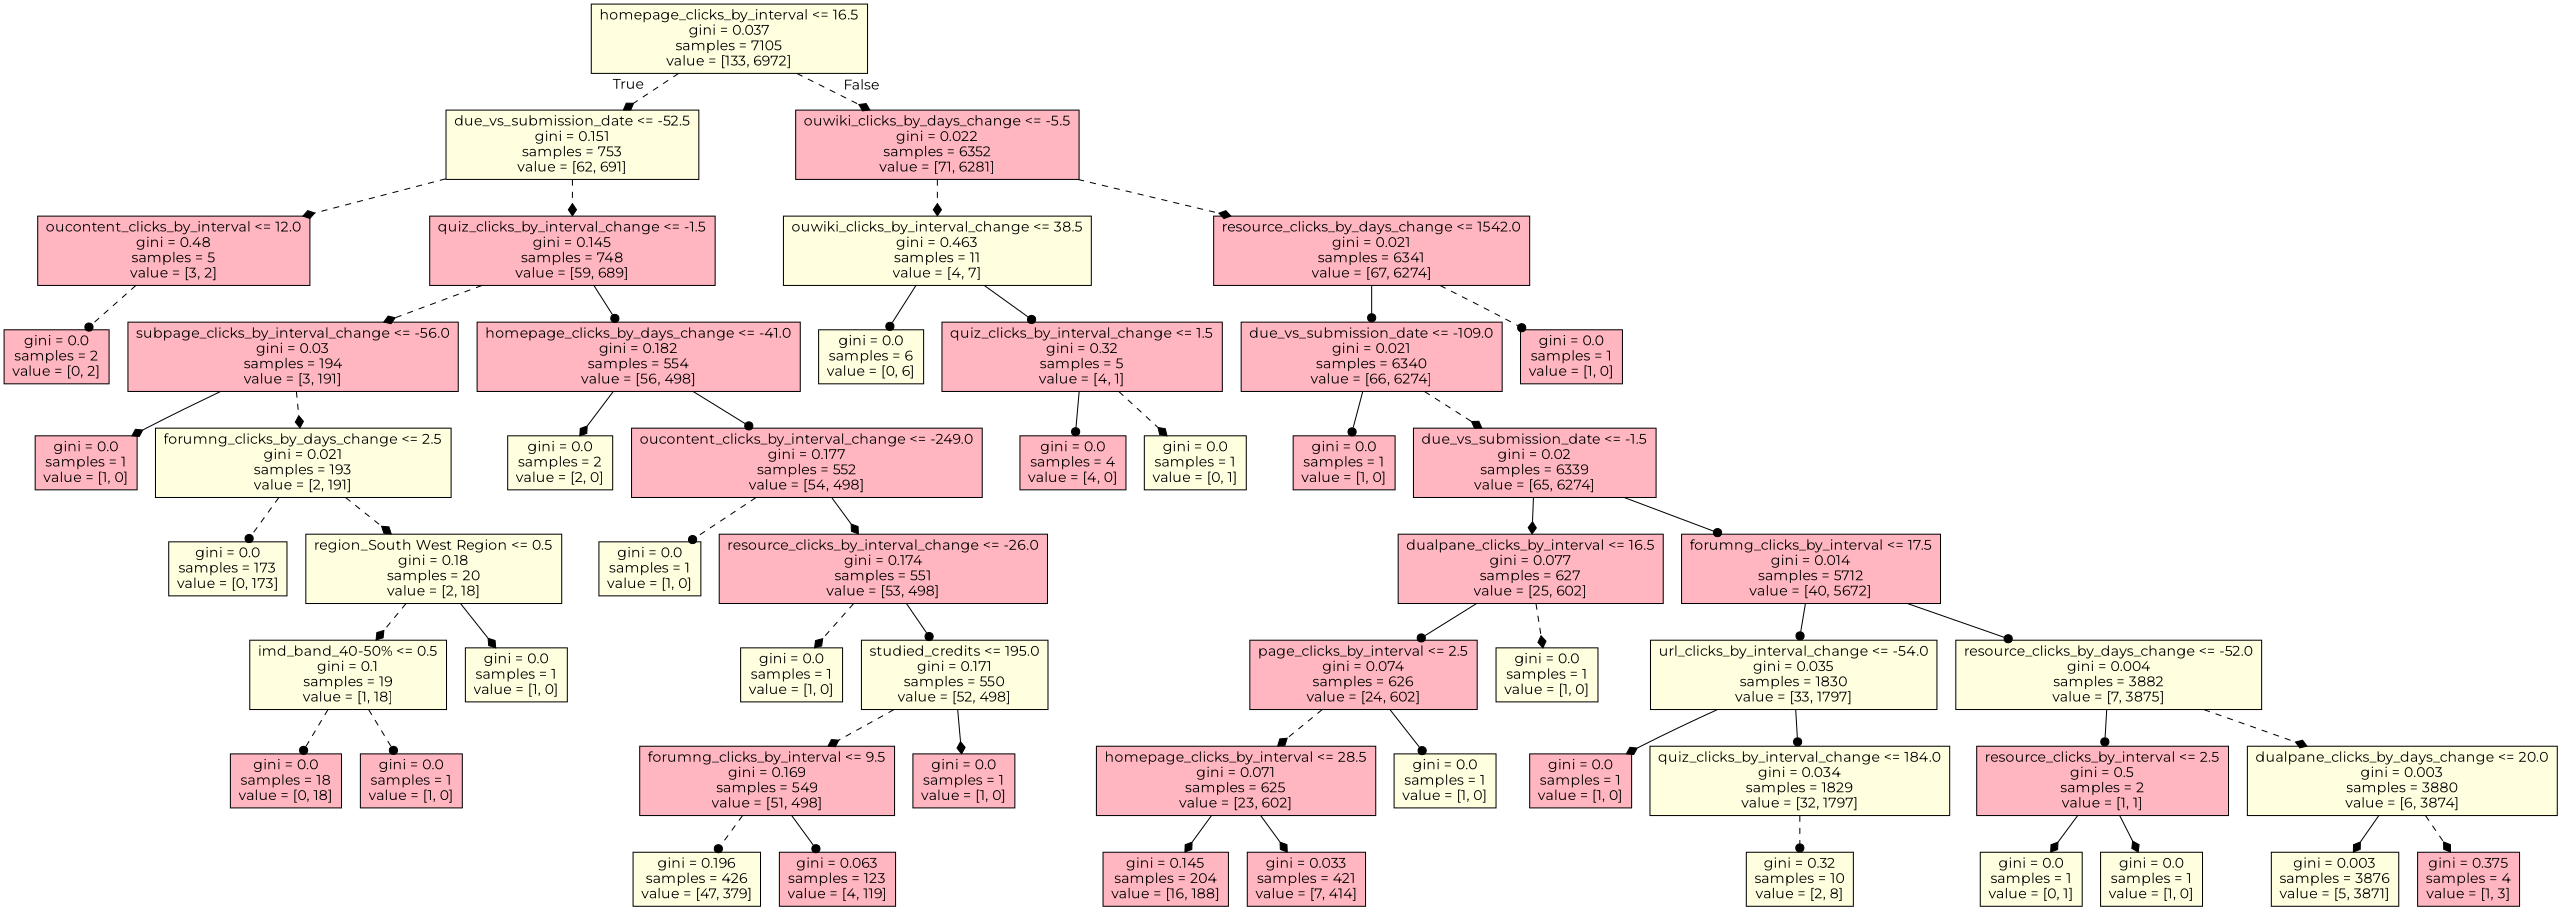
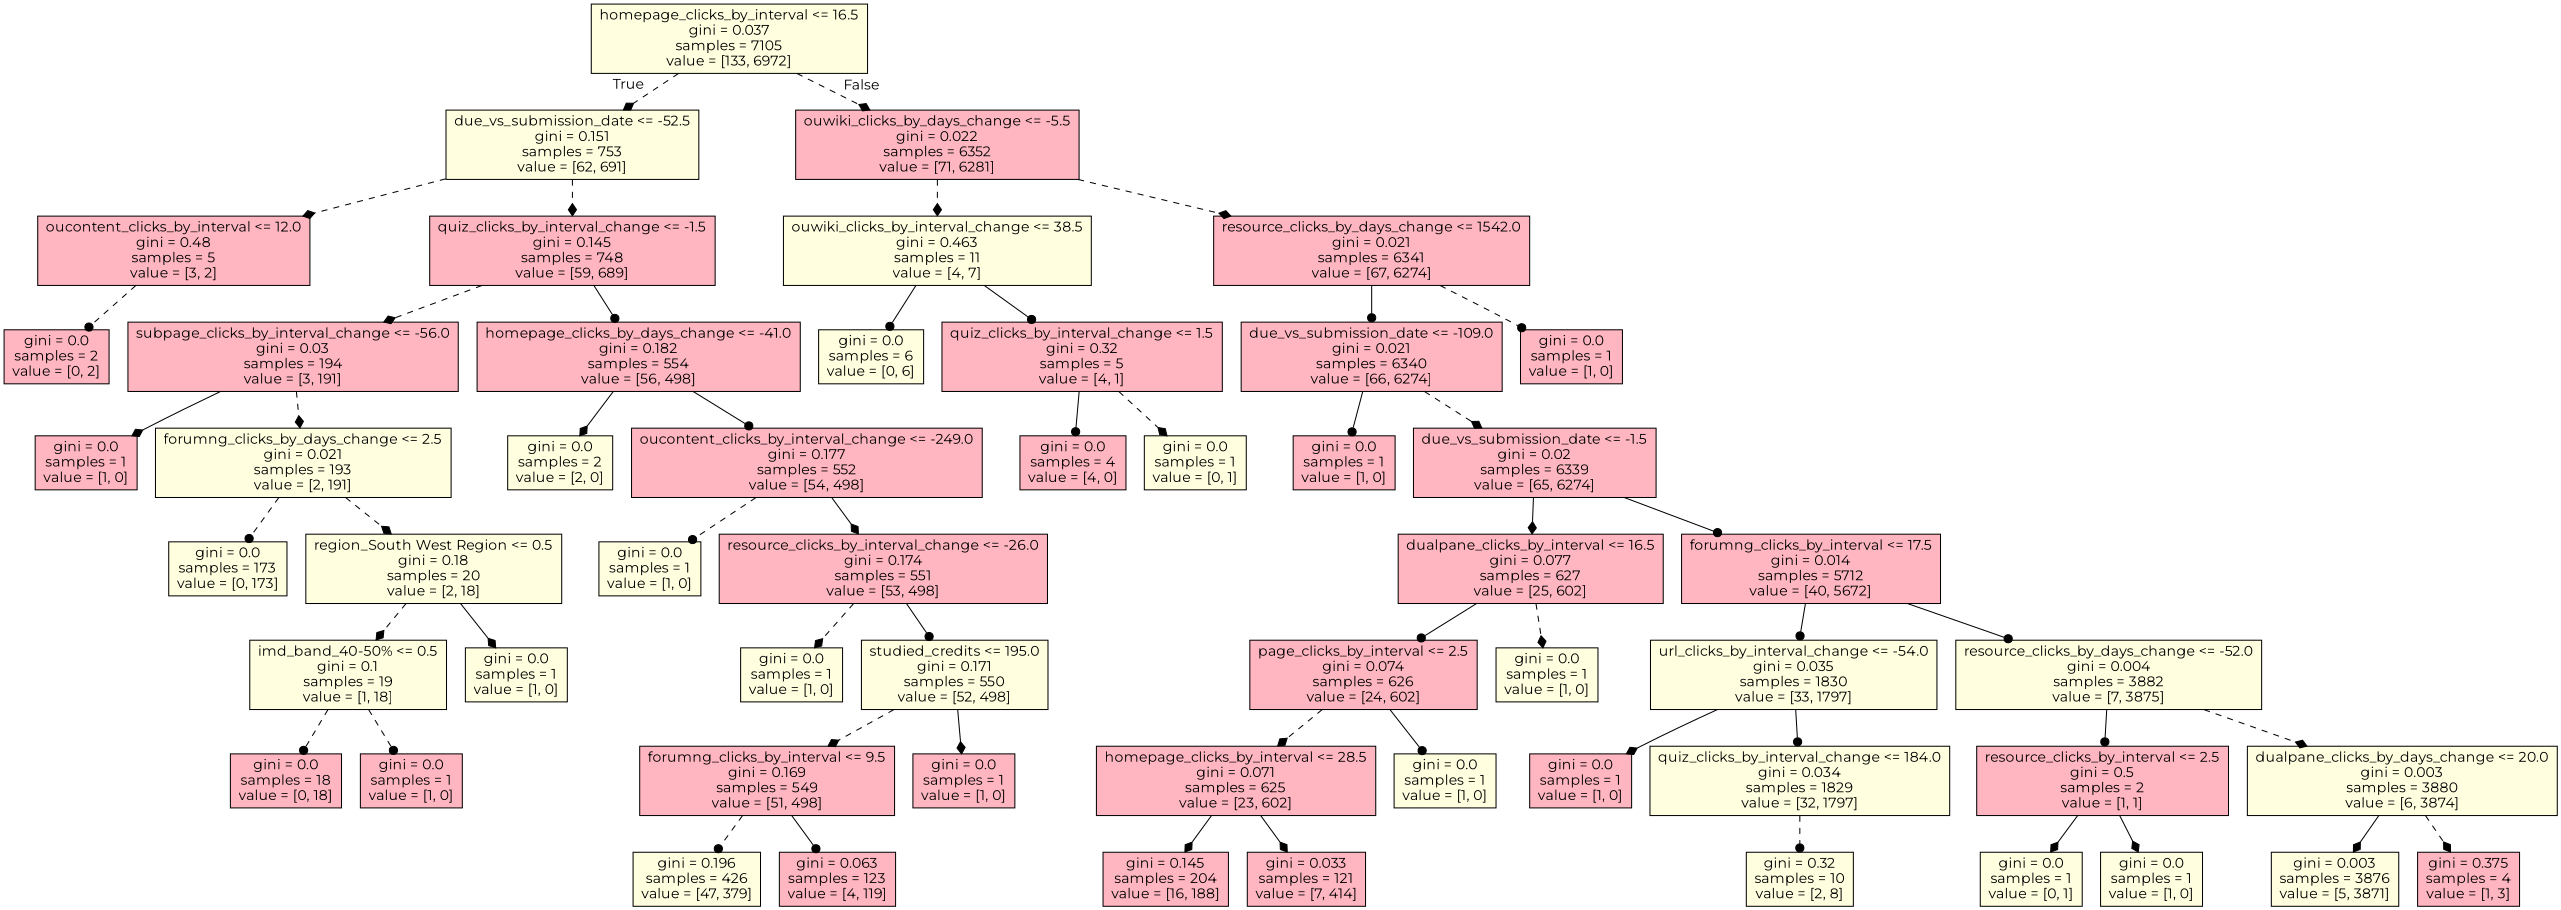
node "gini = 0.033 samples = 421 value = [7, 414]": label "gini = 0.033 samples = 421 value = [7, 414]" -> "gini = 0.033 samples = 121 value = [7, 414]"
